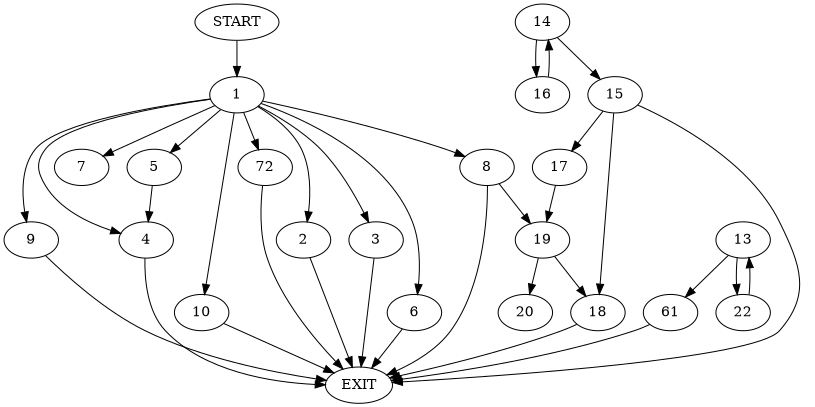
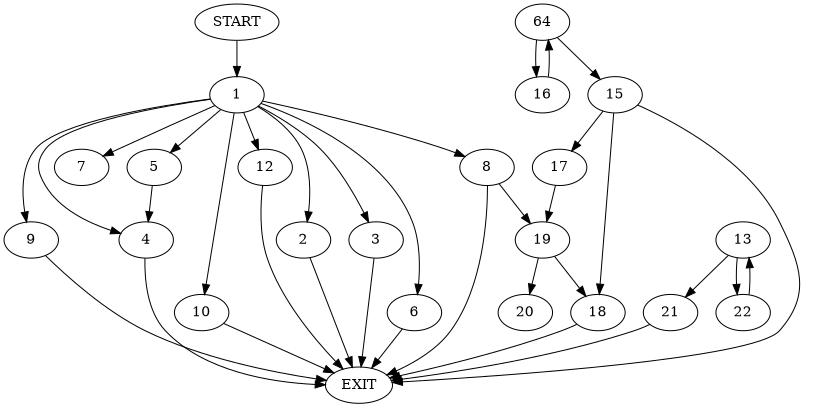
node "14": label "14" -> "64"
node "72": label "72" -> "12"
node "61": label "61" -> "21"
